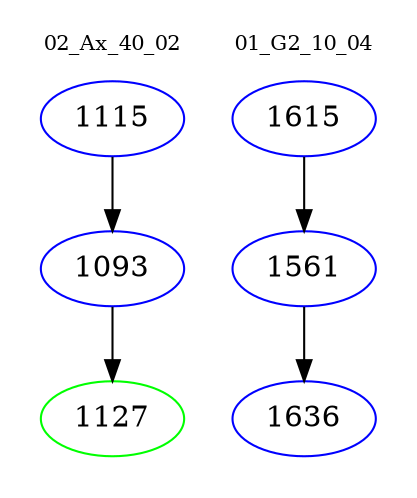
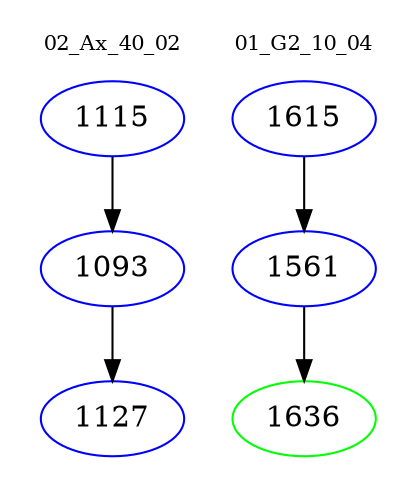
node "1127": color green -> blue
node "1636": color blue -> green
